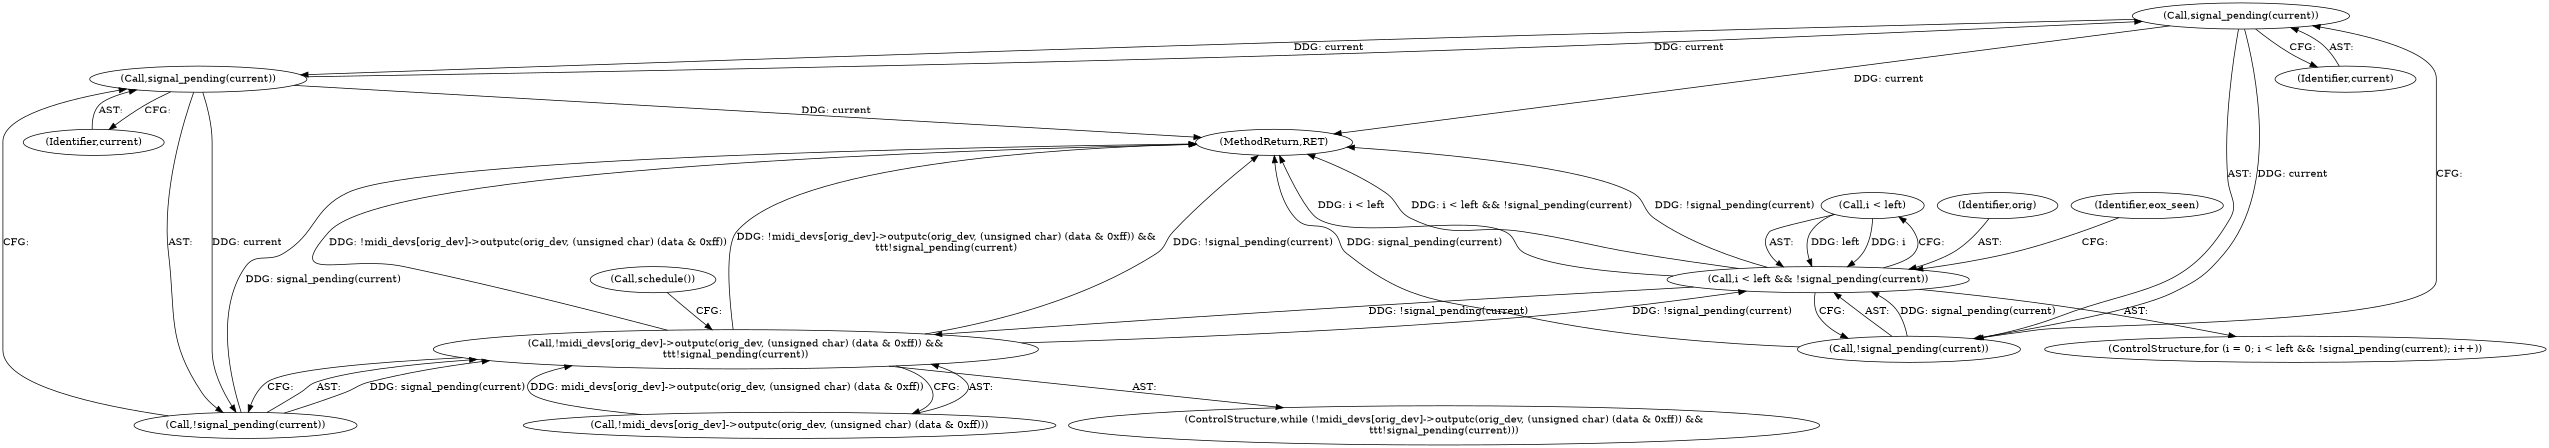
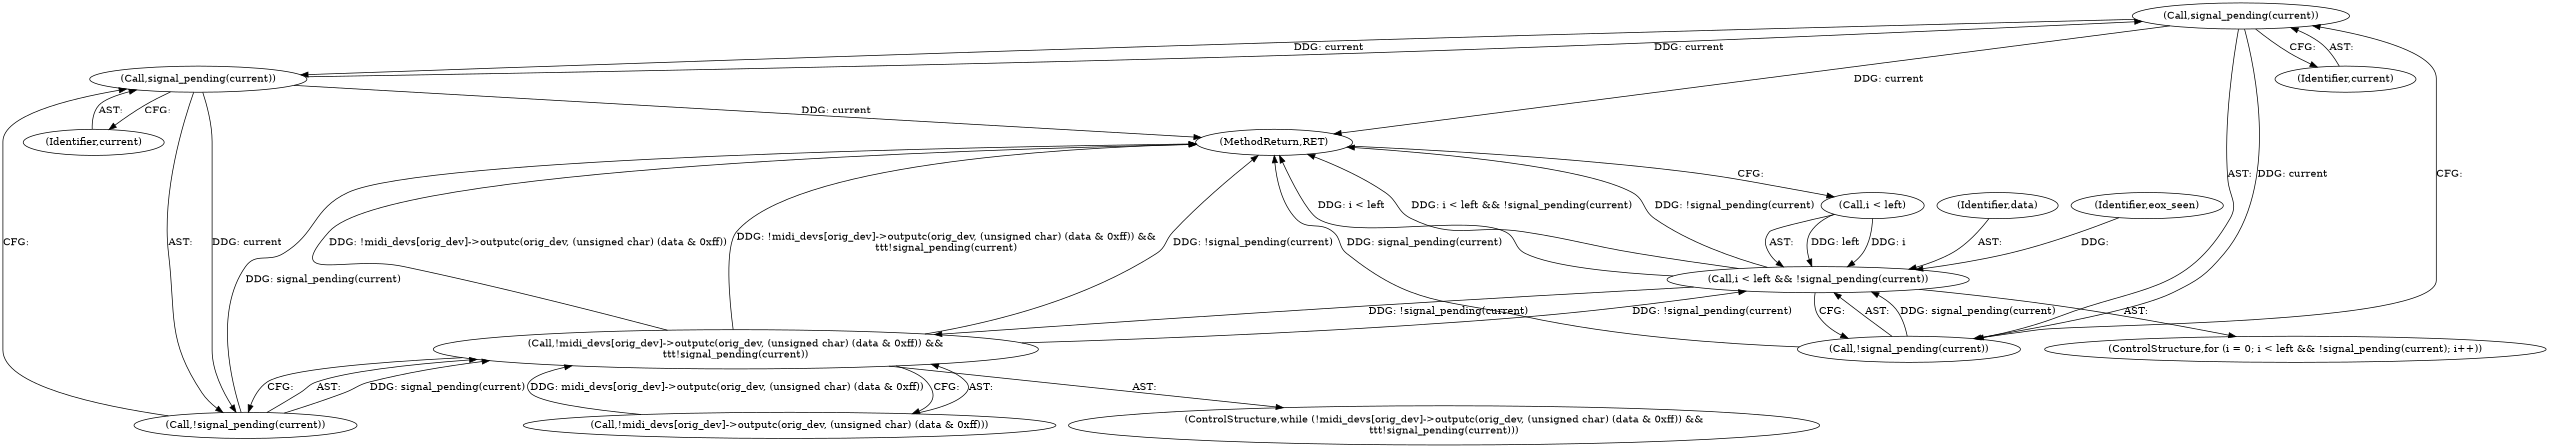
node "(Identifier,orig)": label "(Identifier,orig)" -> "(Identifier,data)"
edge "(Identifier,eox_seen)" -> "(Call,i < left && !signal_pending(current))": label "CFG: " -> "DDG: "
edge "(Call,i < left && !signal_pending(current))" -> "(Call,i < left)": now "(MethodReturn,RET)" -> "(Call,i < left)"
node "(Call,schedule())": removed
